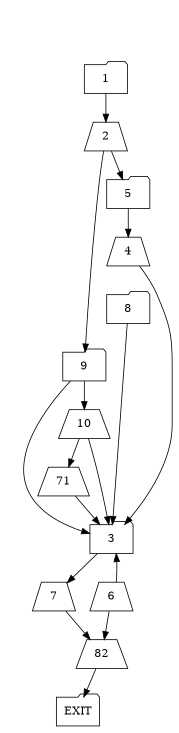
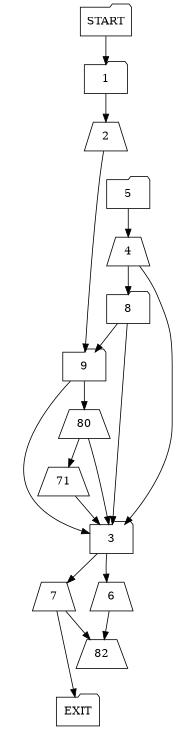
node "START": added
edge "2" -> "5": removed
edge "4" -> "8": added
edge "8" -> "9": added
node "10": label "10" -> "80"
edge "6" -> "3": reversed
edge "82" -> "EXIT": now "7" -> "EXIT"
